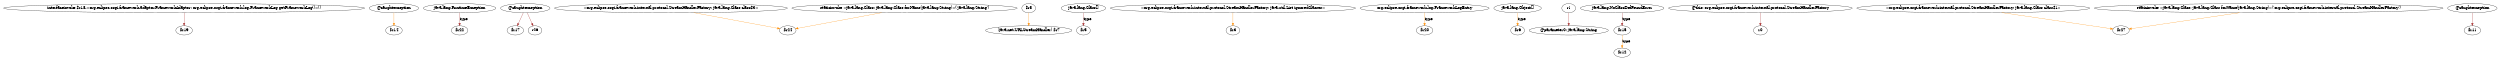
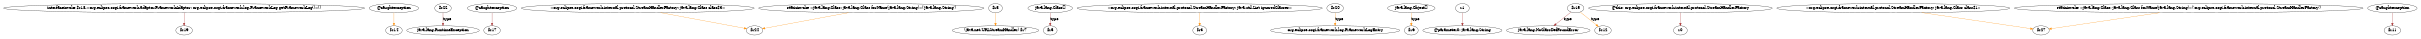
edge "java.lang.RuntimeException" -> "$r22": reversed
edge "org.eclipse.osgi.framework.log.FrameworkLogEntry" -> "$r20": reversed
edge "java.lang.NoClassDefFoundError" -> "$r15": reversed
node "r26": removed
